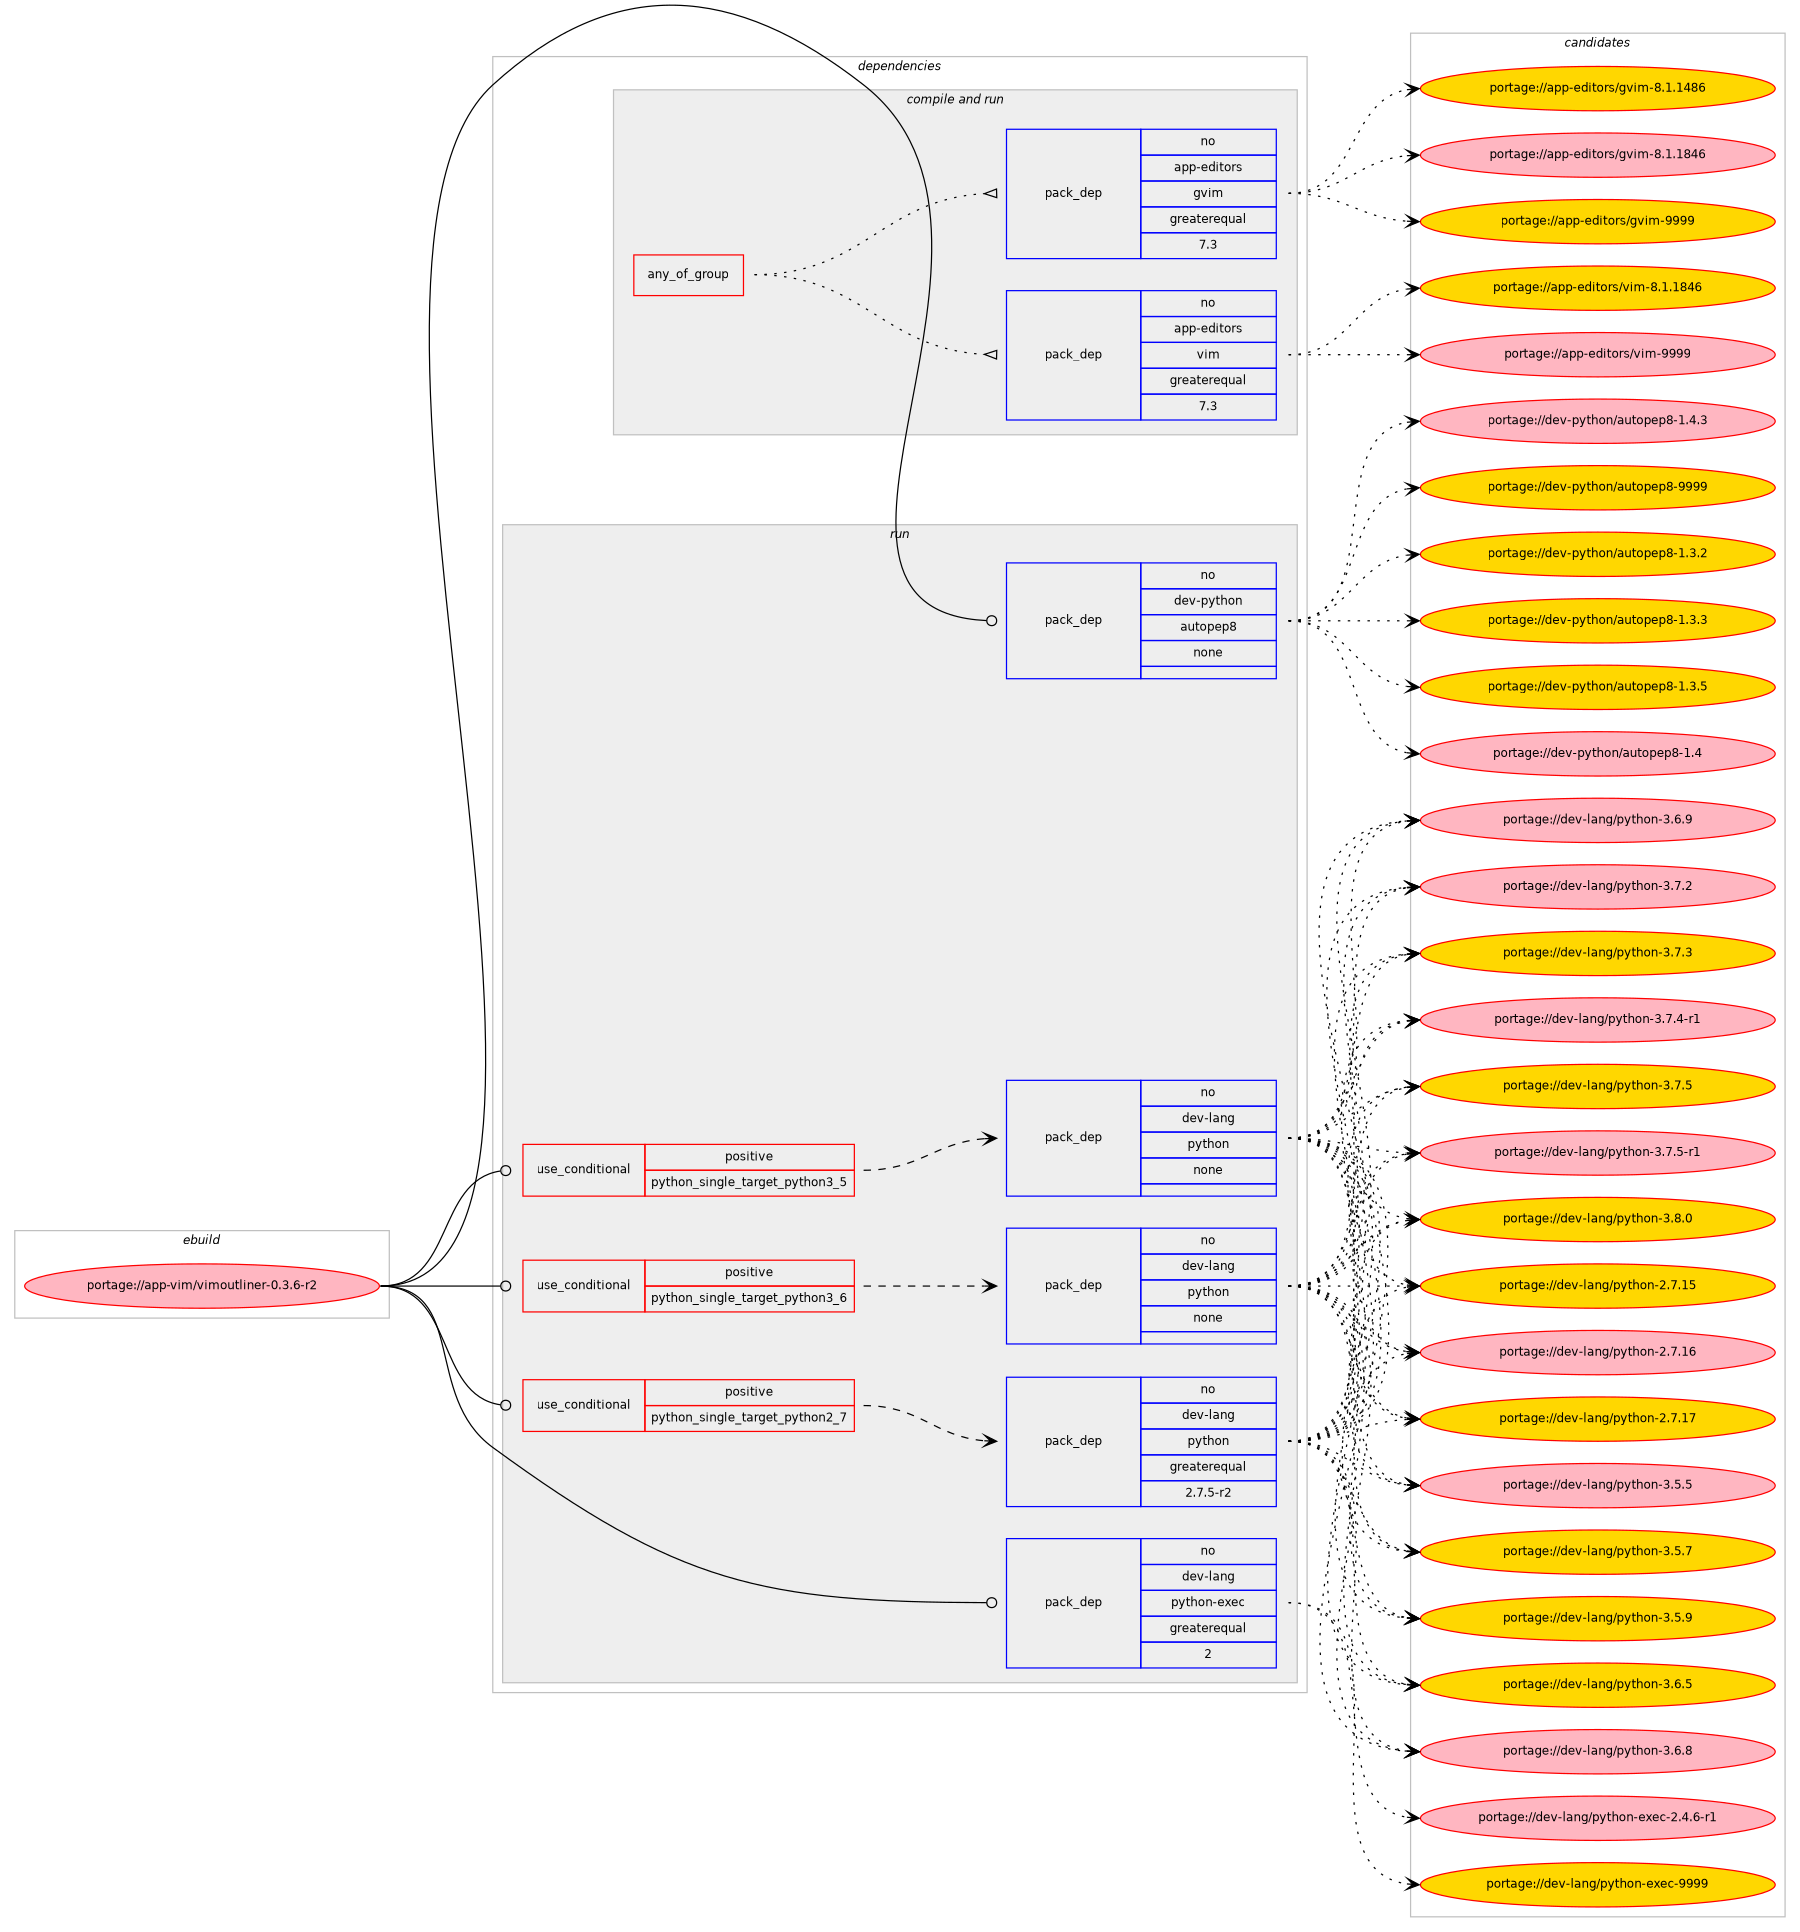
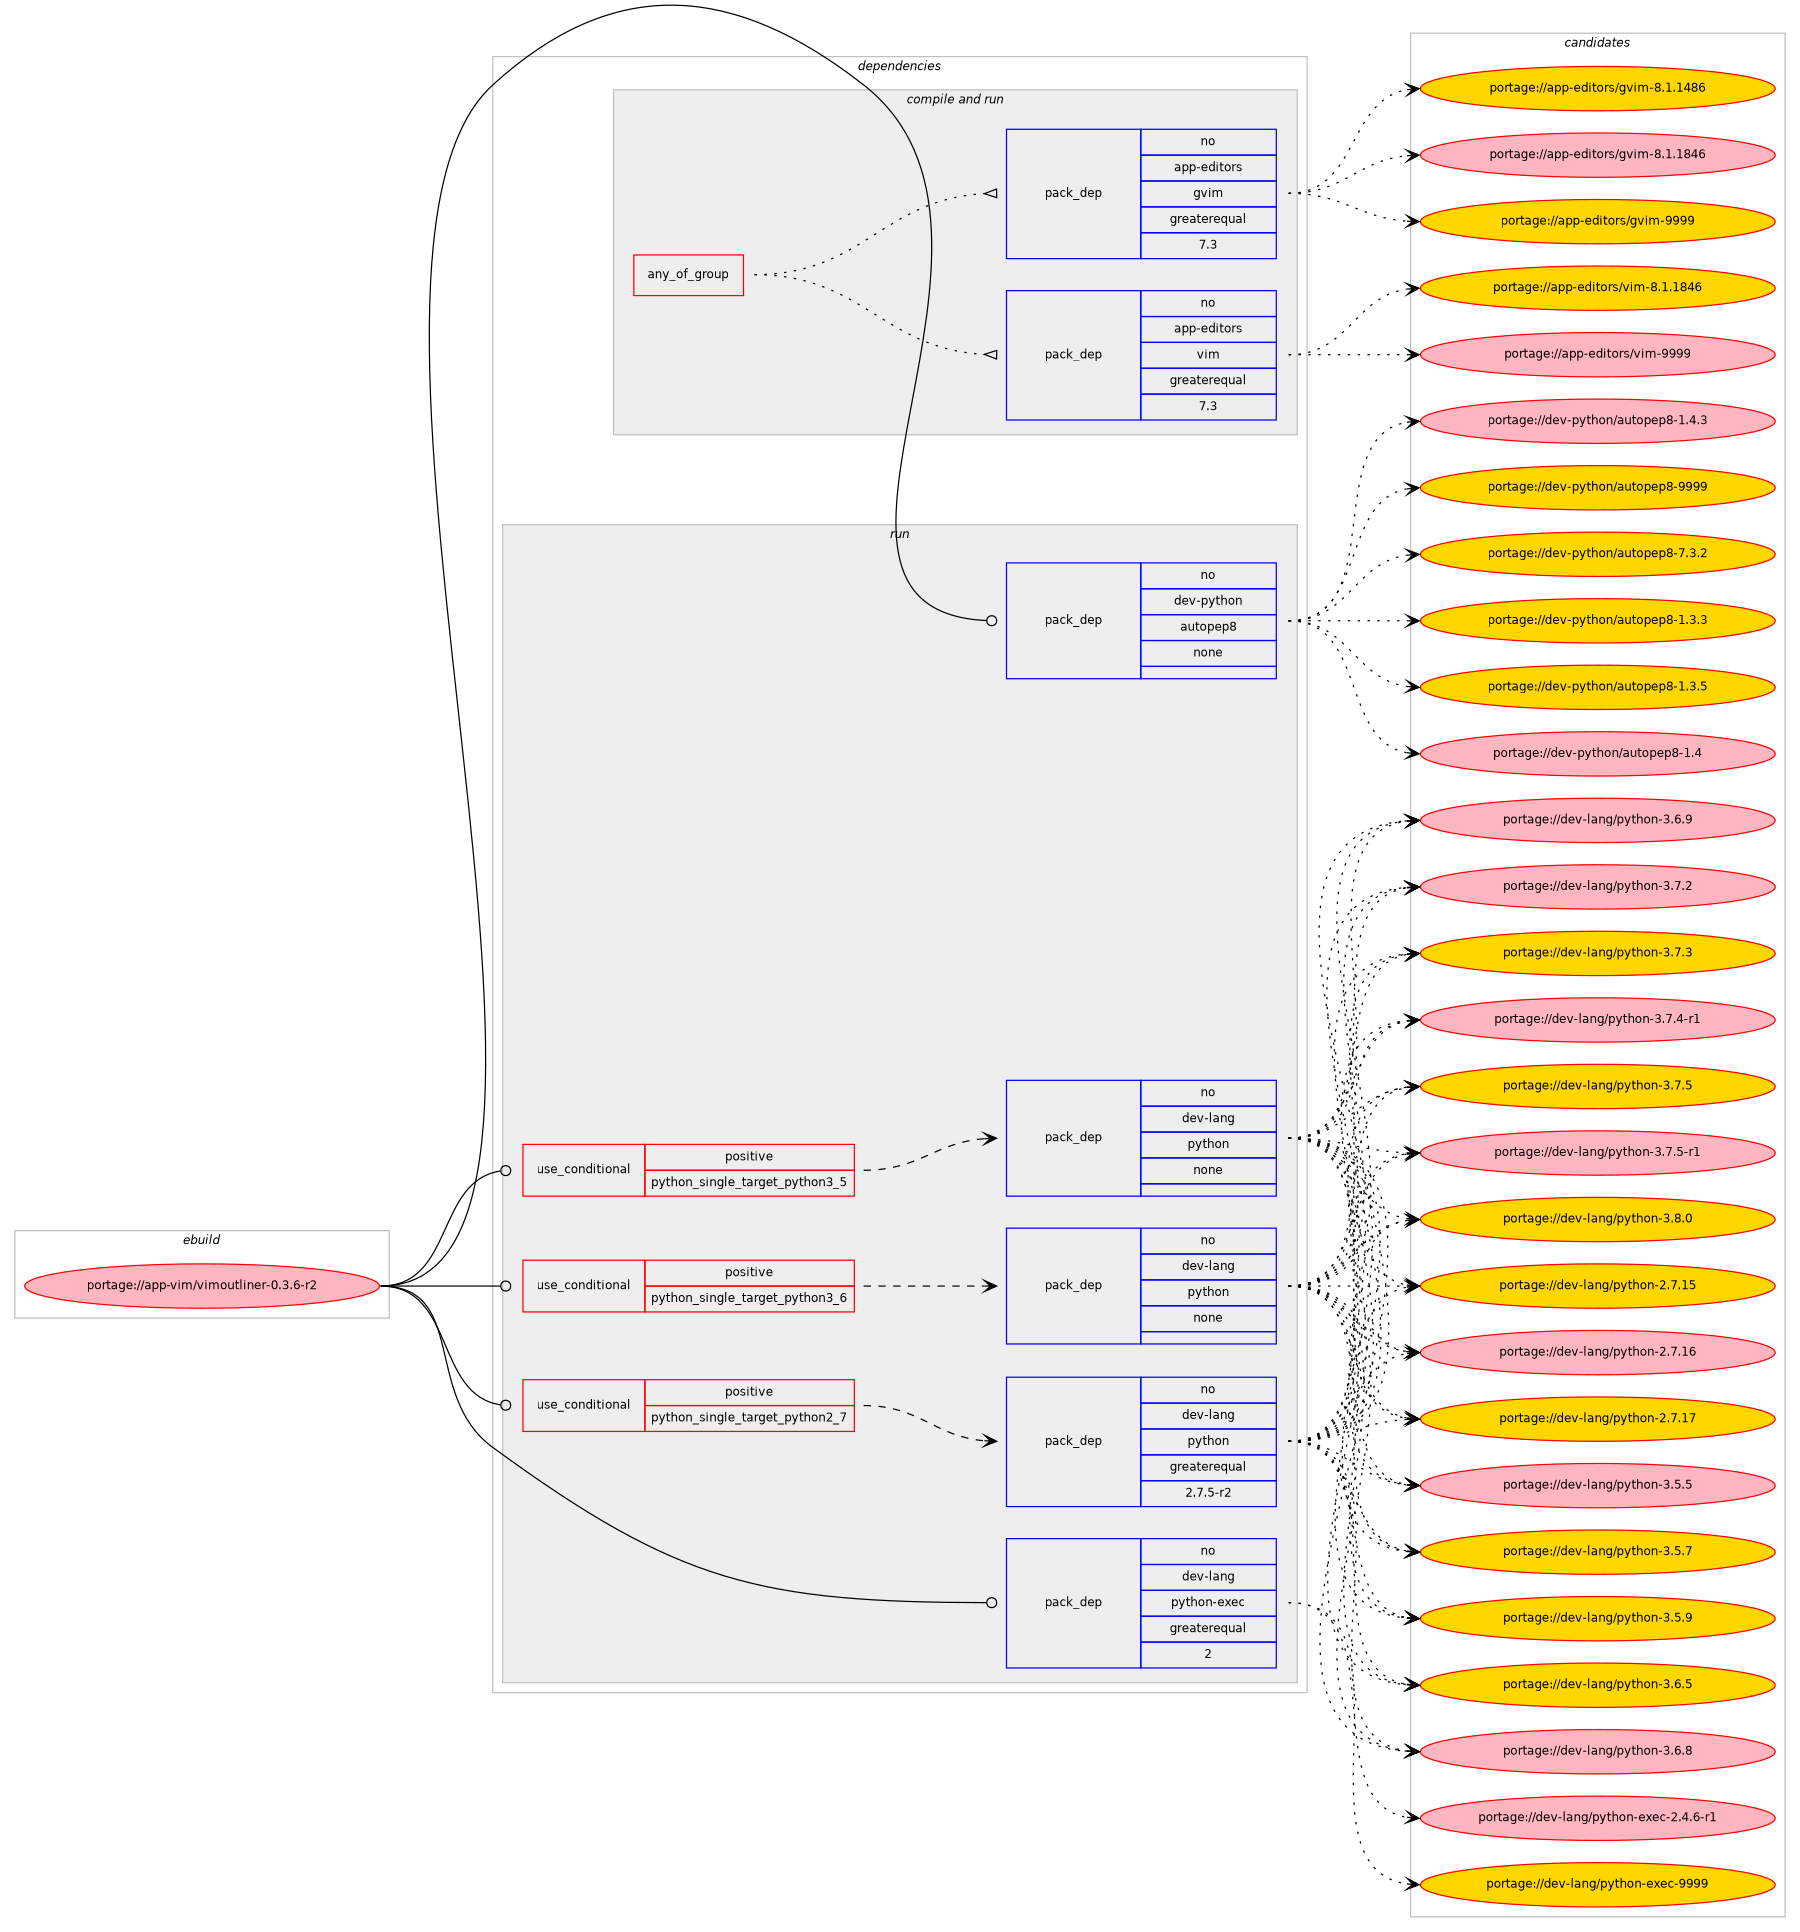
node "portage://dev-python/autopep8-1.3.2": label "portage://dev-python/autopep8-1.3.2" -> "portage://dev-python/autopep8-7.3.2"
